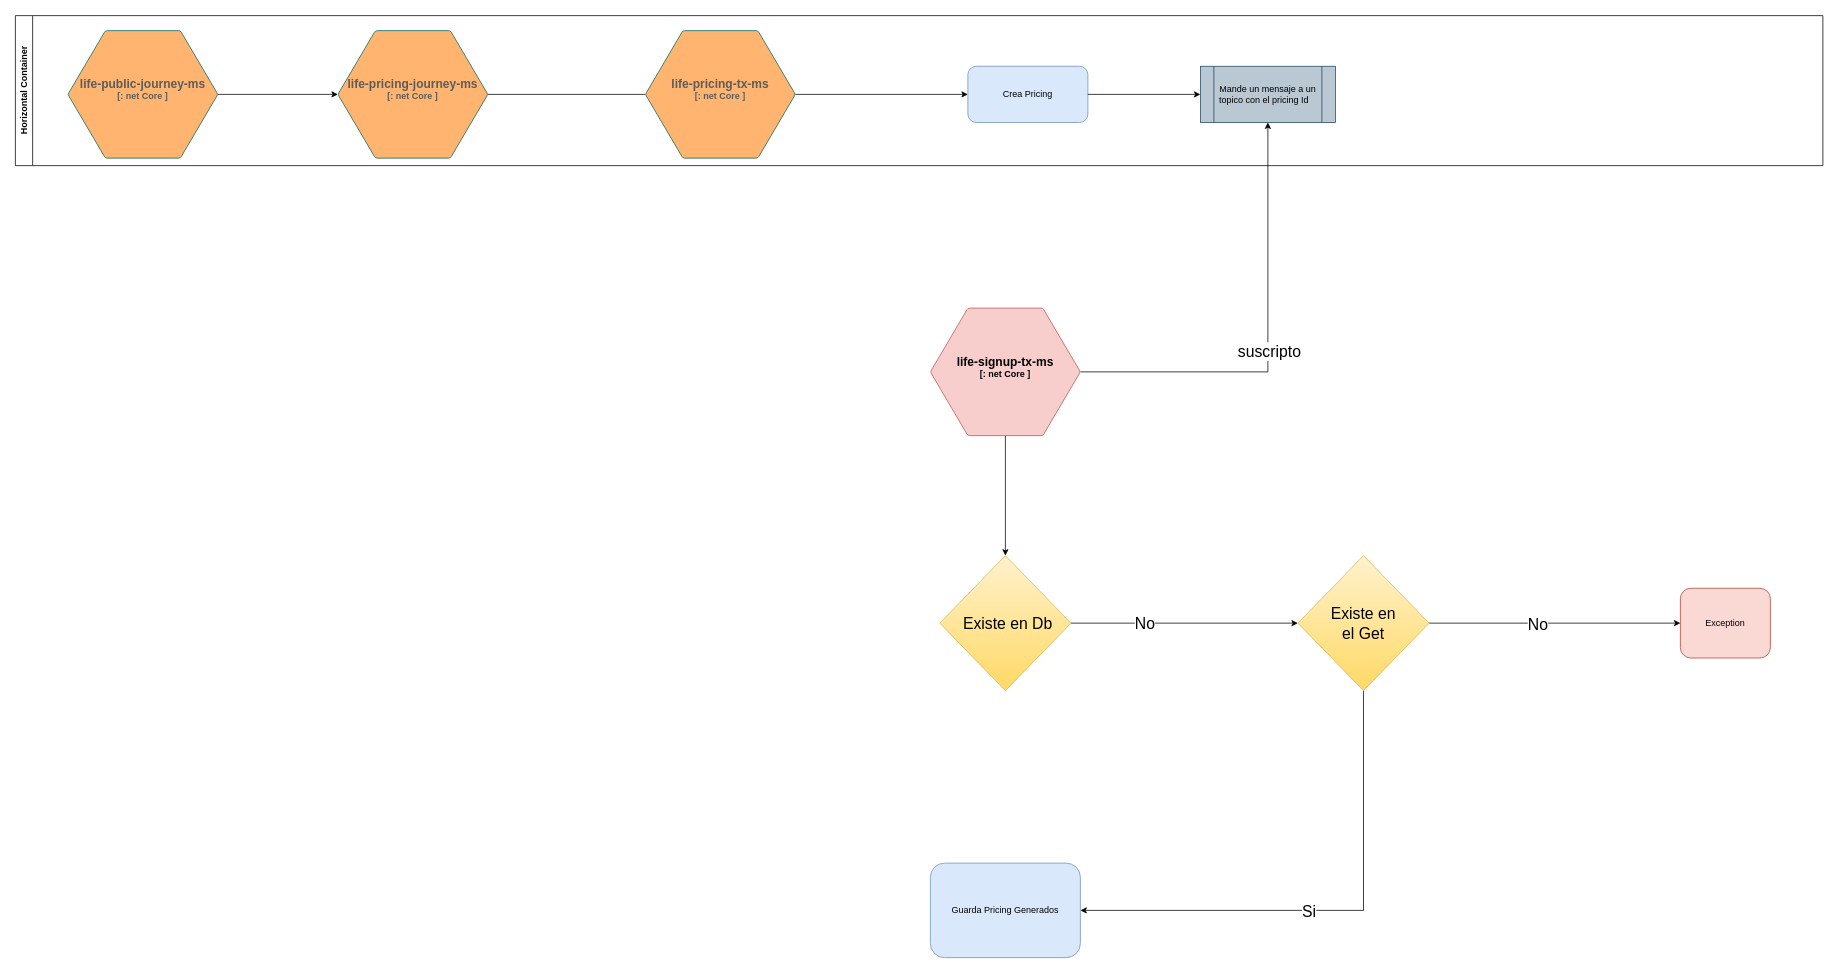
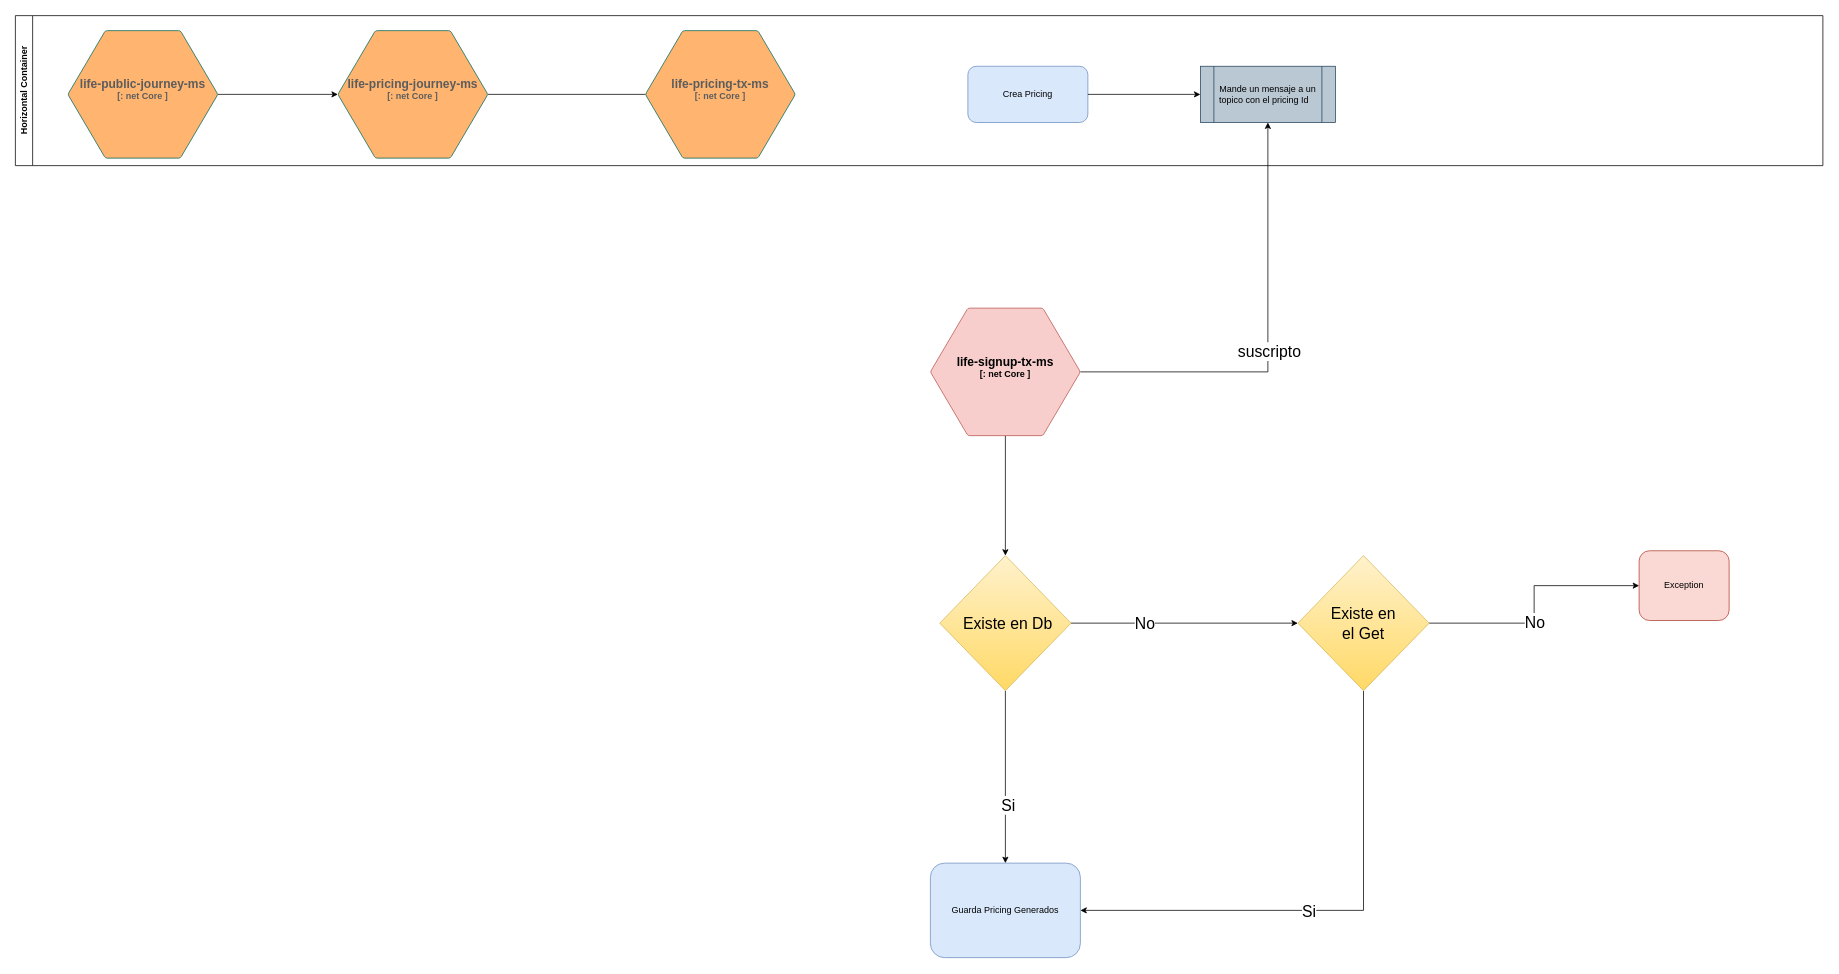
edge "life-pricing-tx-ms [: net Core ]" -> "Crea Pricing": removed
node "Exception": moved (1725, 623) -> (1684, 585)
edge "Existe en Db" -> "Guarda Pricing Generados": added, label "Si"
